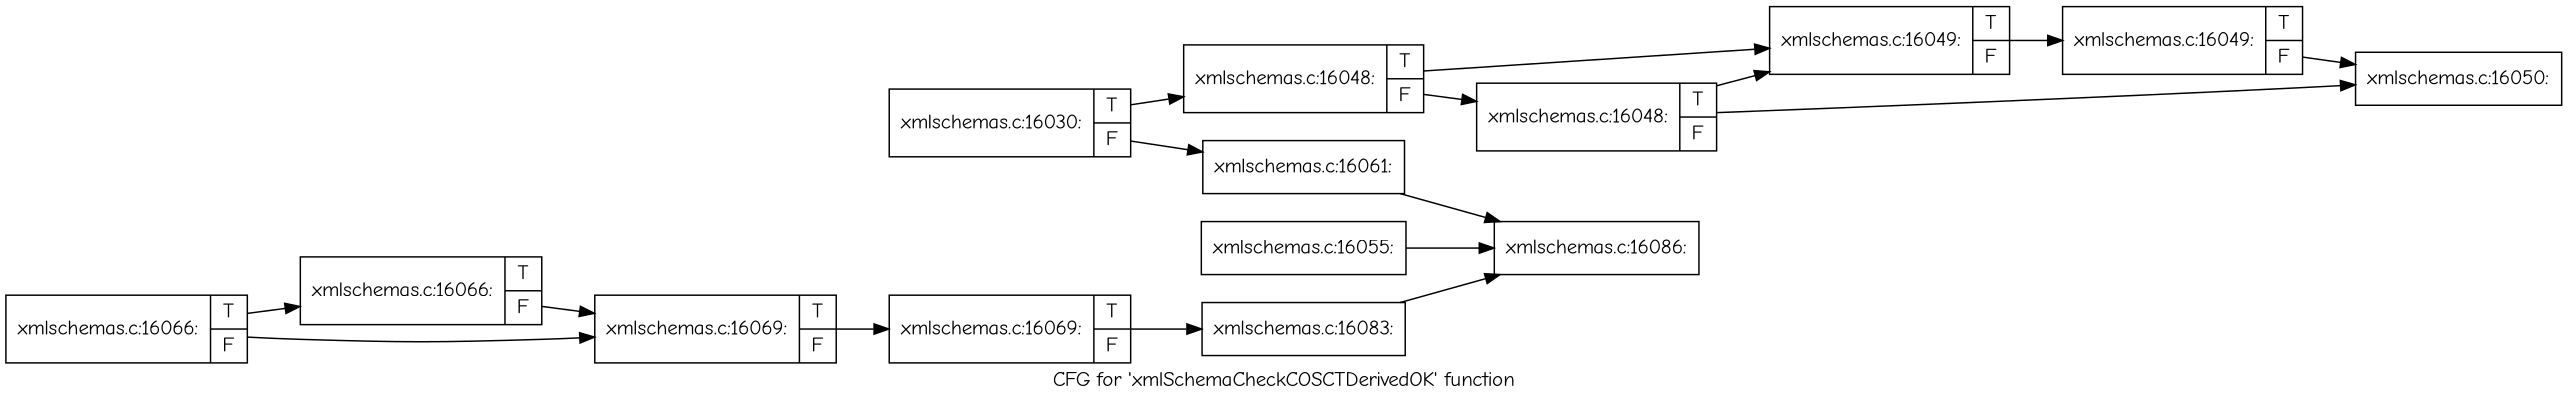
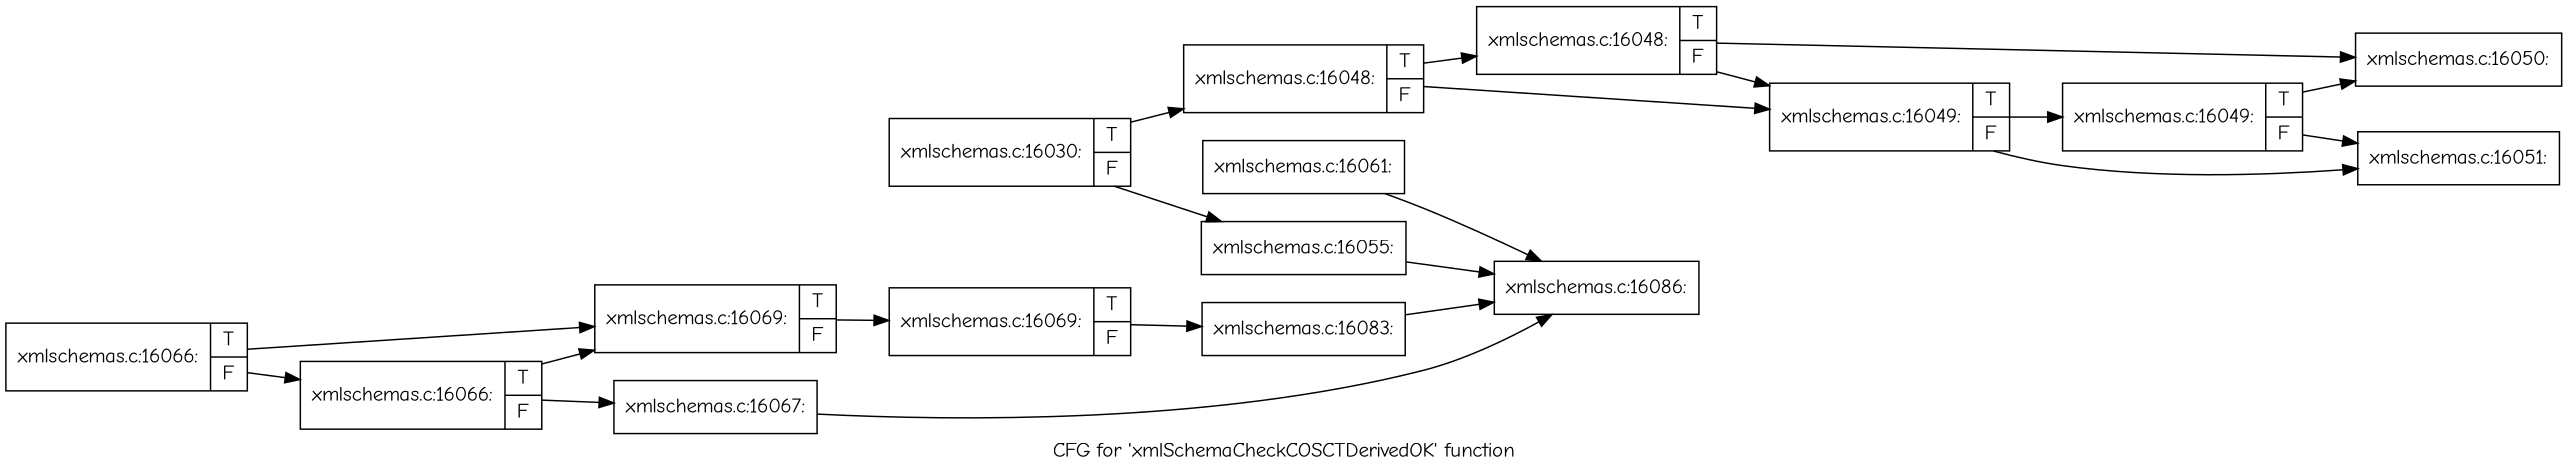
edge "xmlschemas.c:16030:" -> "xmlschemas.c:16061:": now "xmlschemas.c:16030:" -> "xmlschemas.c:16055:"
node "xmlschemas.c:16051:": added
node "xmlschemas.c:16067:": added
